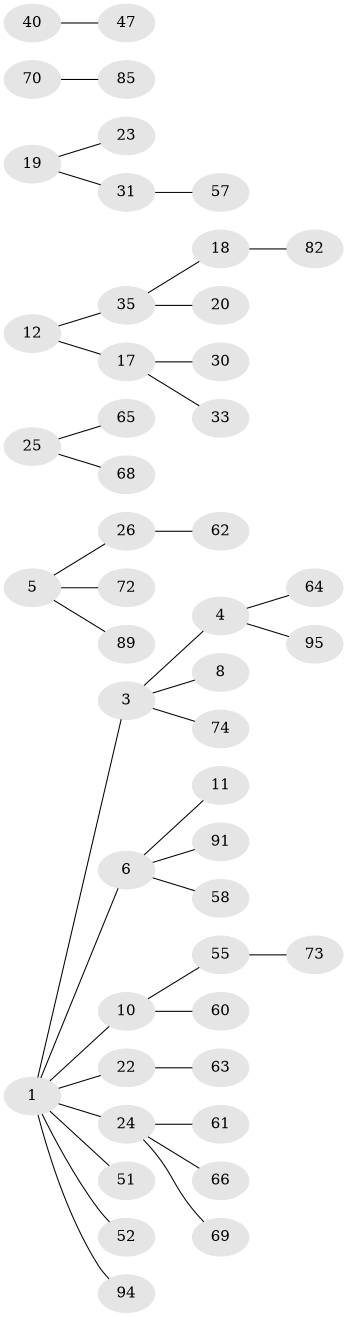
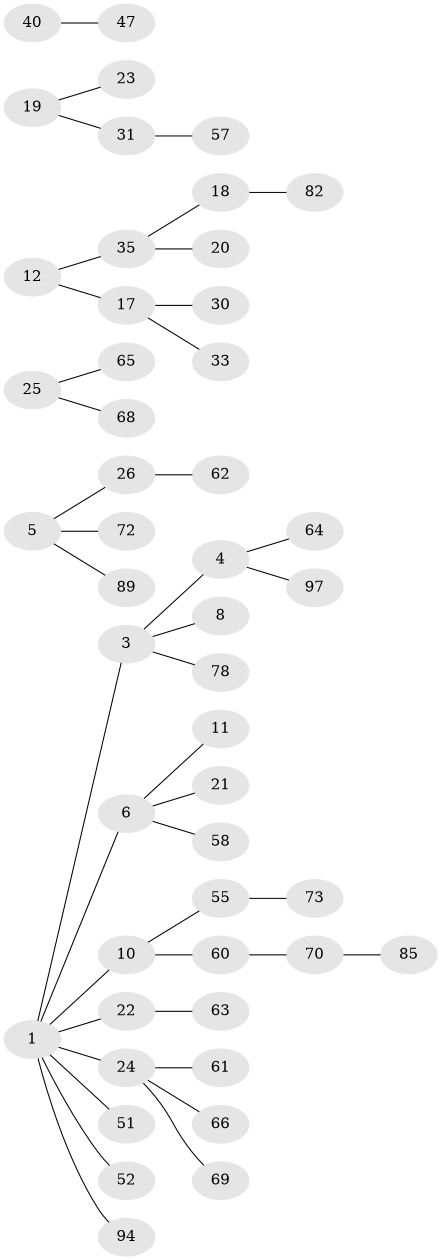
node "95": label "95" -> "97"
node "74": label "74" -> "78"
node "91": label "91" -> "21"
edge "60" -- "70": added
